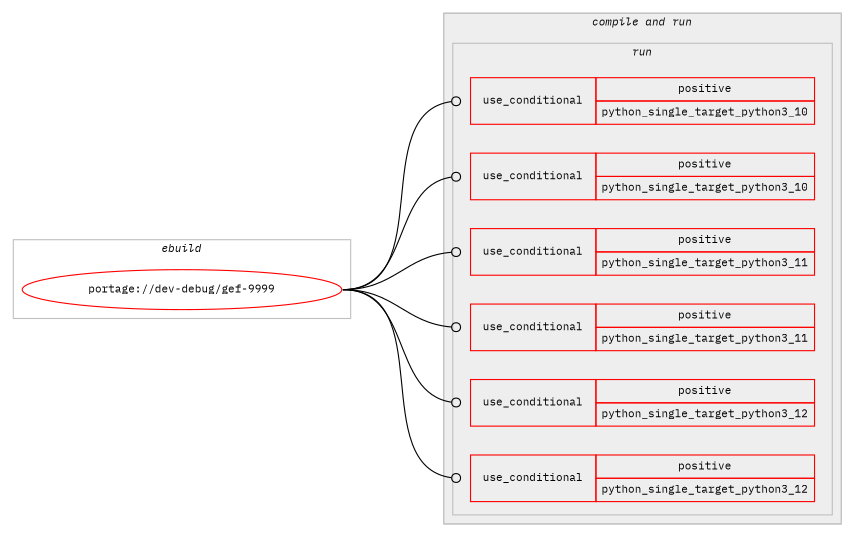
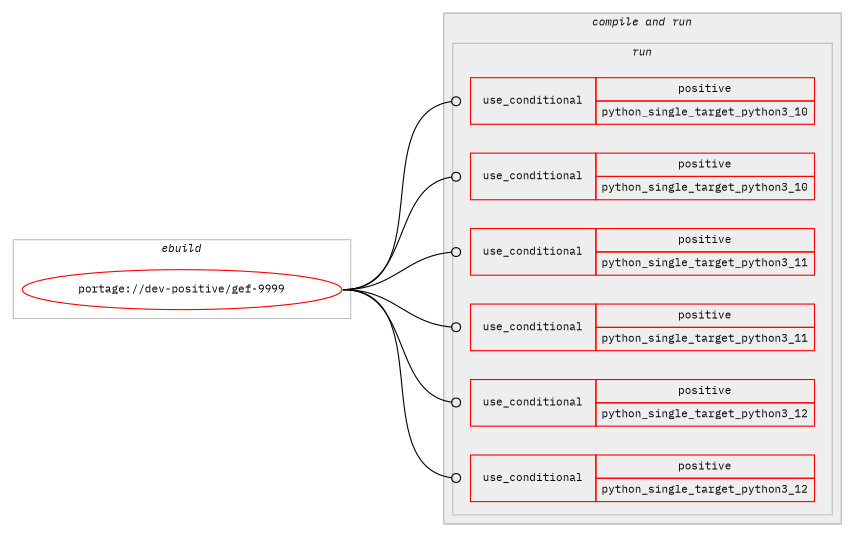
node "portage://dev-debug/gef-9999": label "portage://dev-debug/gef-9999" -> "portage://dev-positive/gef-9999"
